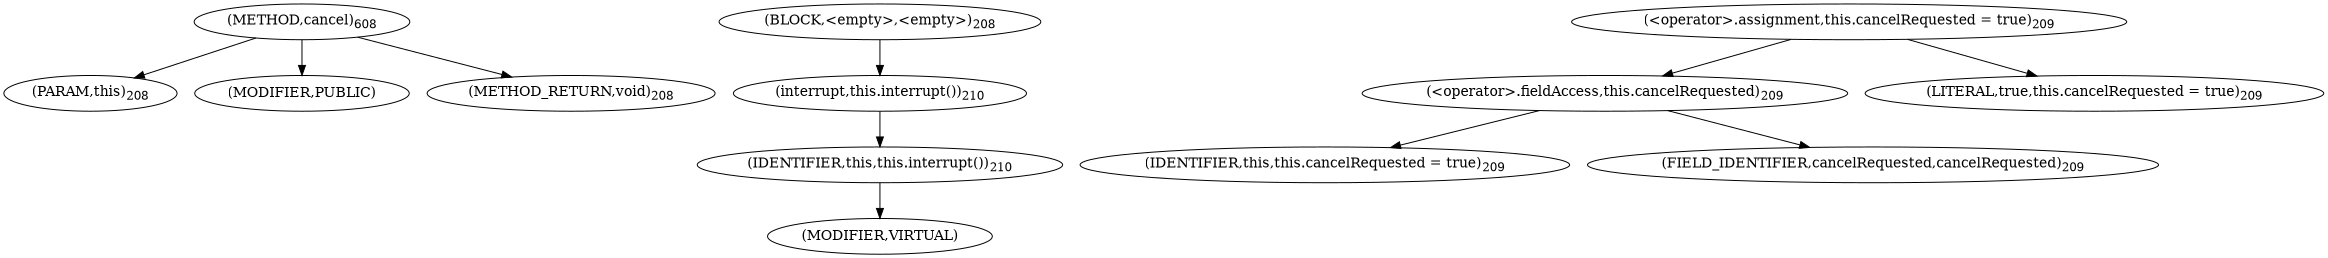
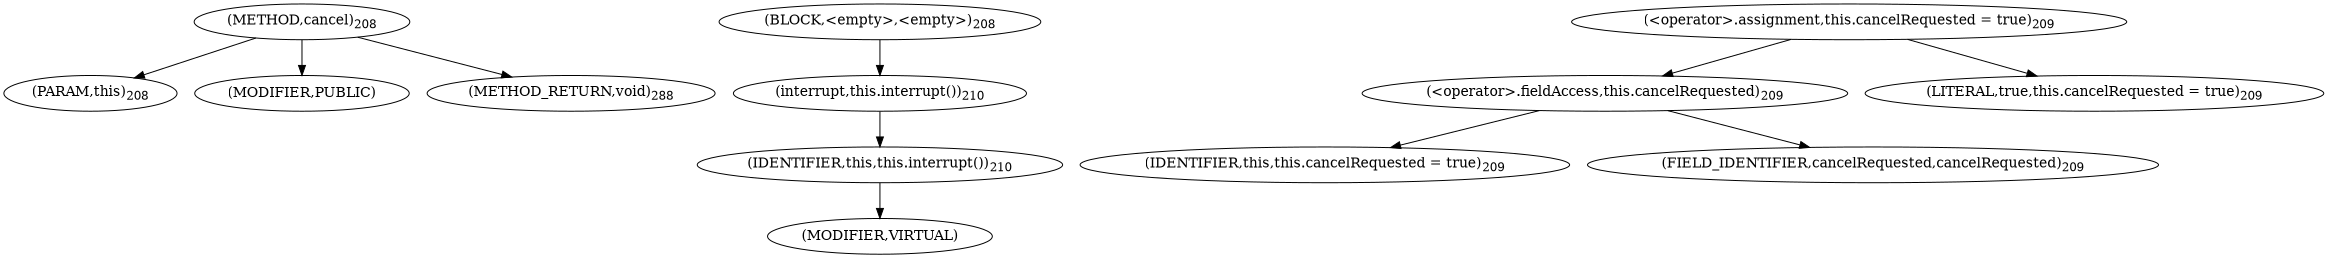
node "(METHOD,cancel)": text "608" -> "208"
node "(METHOD_RETURN,void)": text "208" -> "288"
